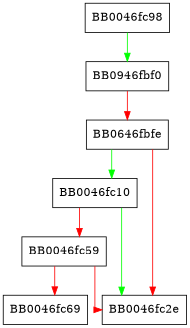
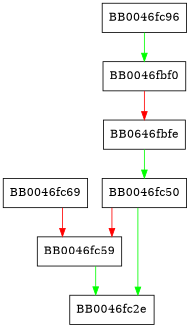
node "BB0046fc98": label "BB0046fc98" -> "BB0046fc96"
node "BB0946fbf0": label "BB0946fbf0" -> "BB0046fbf0"
node "BB0046fc10": label "BB0046fc10" -> "BB0046fc50"
edge "BB0646fbfe" -> "BB0046fc2e": removed
edge "BB0046fc59" -> "BB0046fc69": reversed
edge "BB0046fc59" -> "BB0046fc2e": color red -> green
